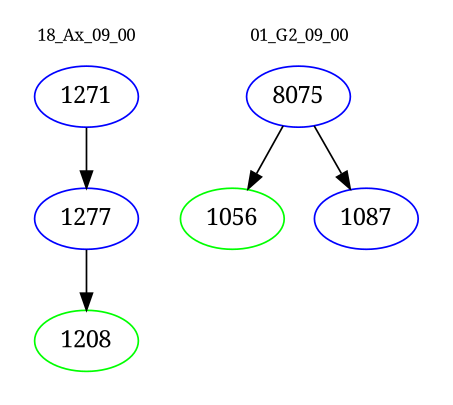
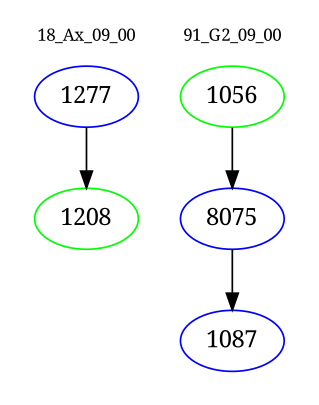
cluster "01_G2_09_00": label "01_G2_09_00" -> "91_G2_09_00"
node "1271": removed
edge "8075" -> "1056": reversed
